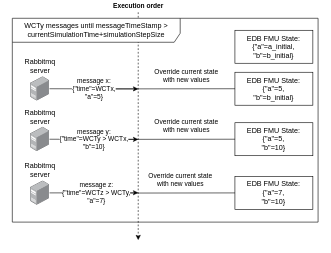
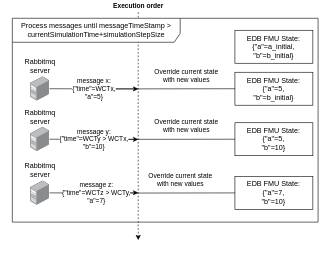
node "WCTy messages until messageTimeStamp > currentSimulationTime+simulationStepSize": label "WCTy messages until messageTimeStamp > currentSimulationTime+simulationStepSize" -> "Process messages until messageTimeStamp > currentSimulationTime+simulationStepSize"
